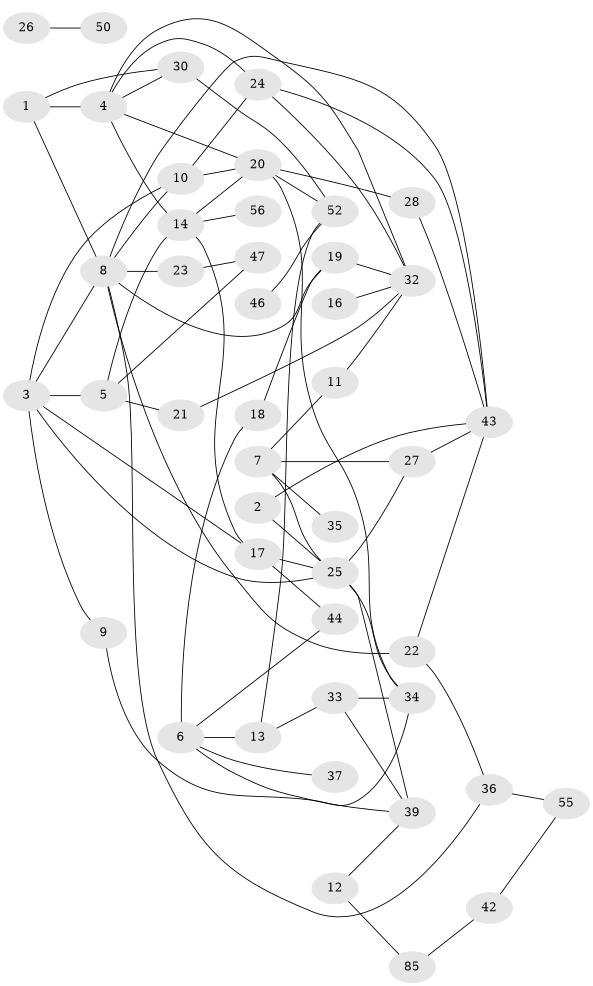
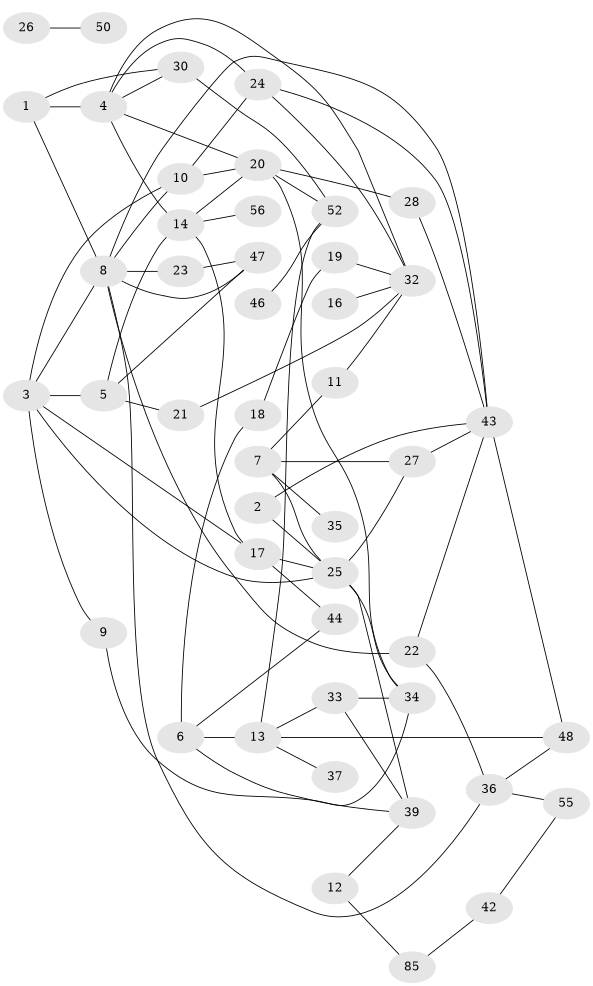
edge "19" -- "8": now "47" -- "8"
node "48": added
edge "6" -- "37": now "13" -- "37"
